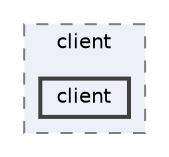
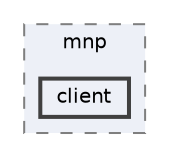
cluster "client": label "client" -> "mnp"
